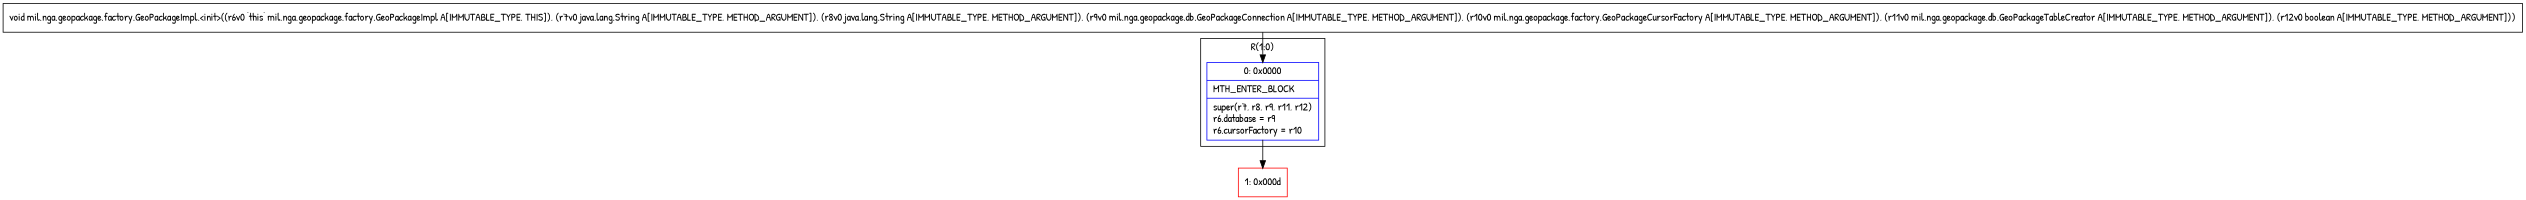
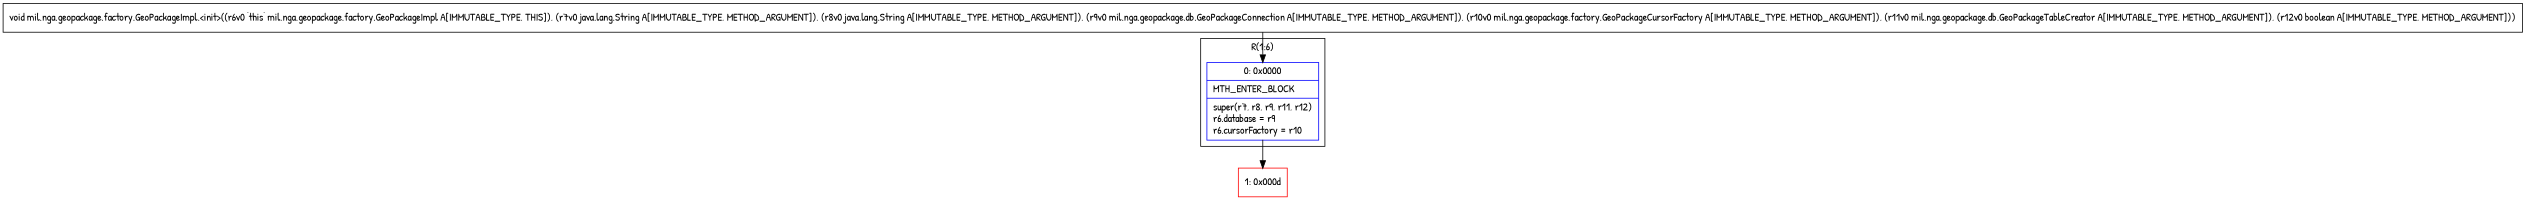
cluster "R(1:0)": label "R(1:0)" -> "R(1:6)"
